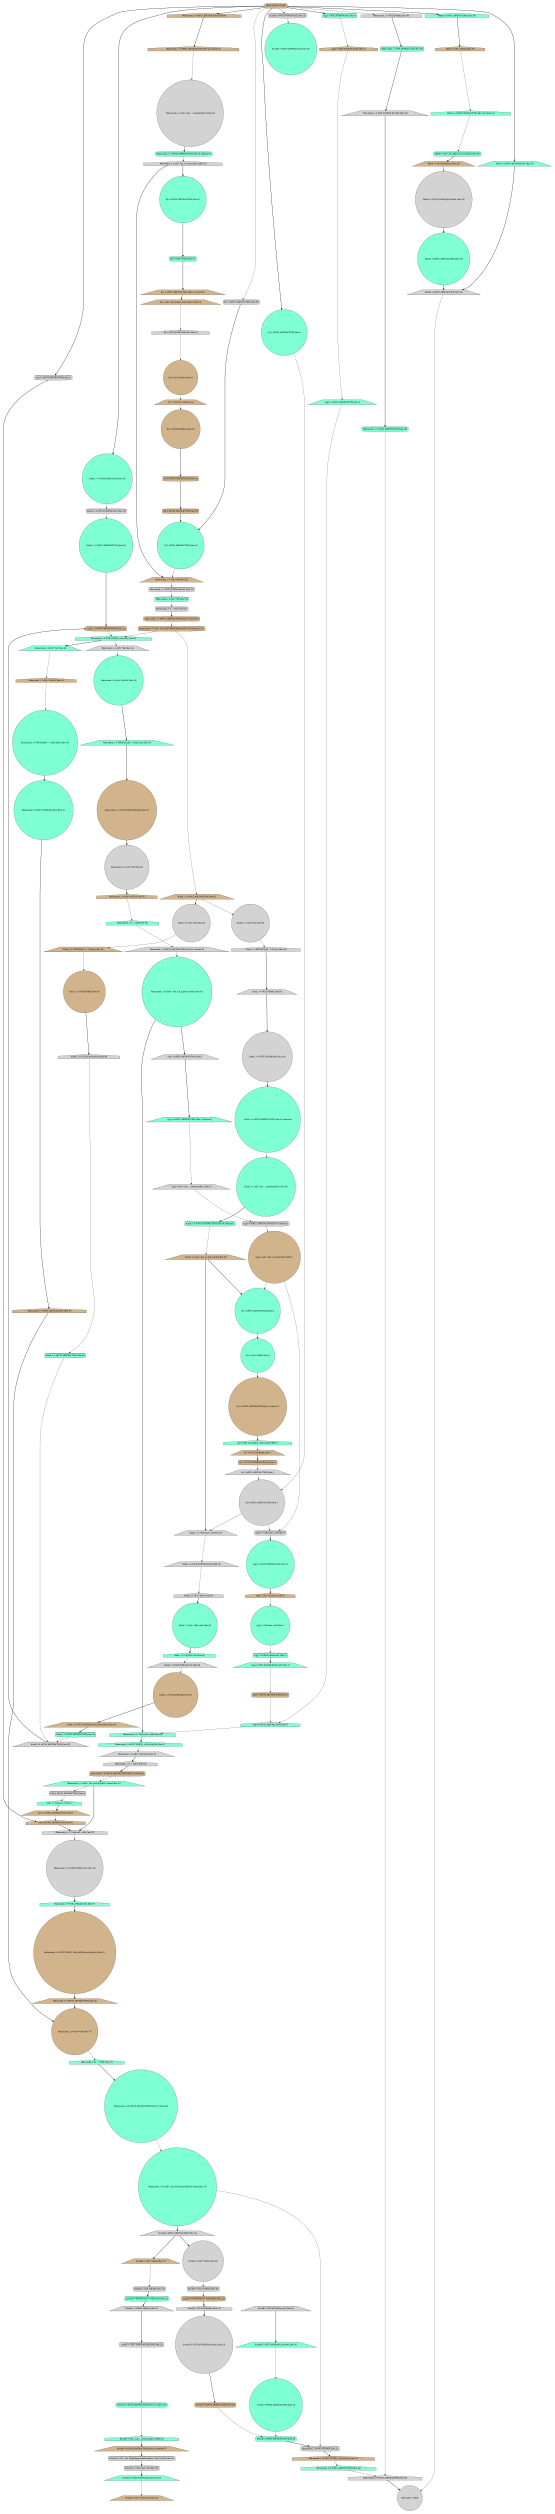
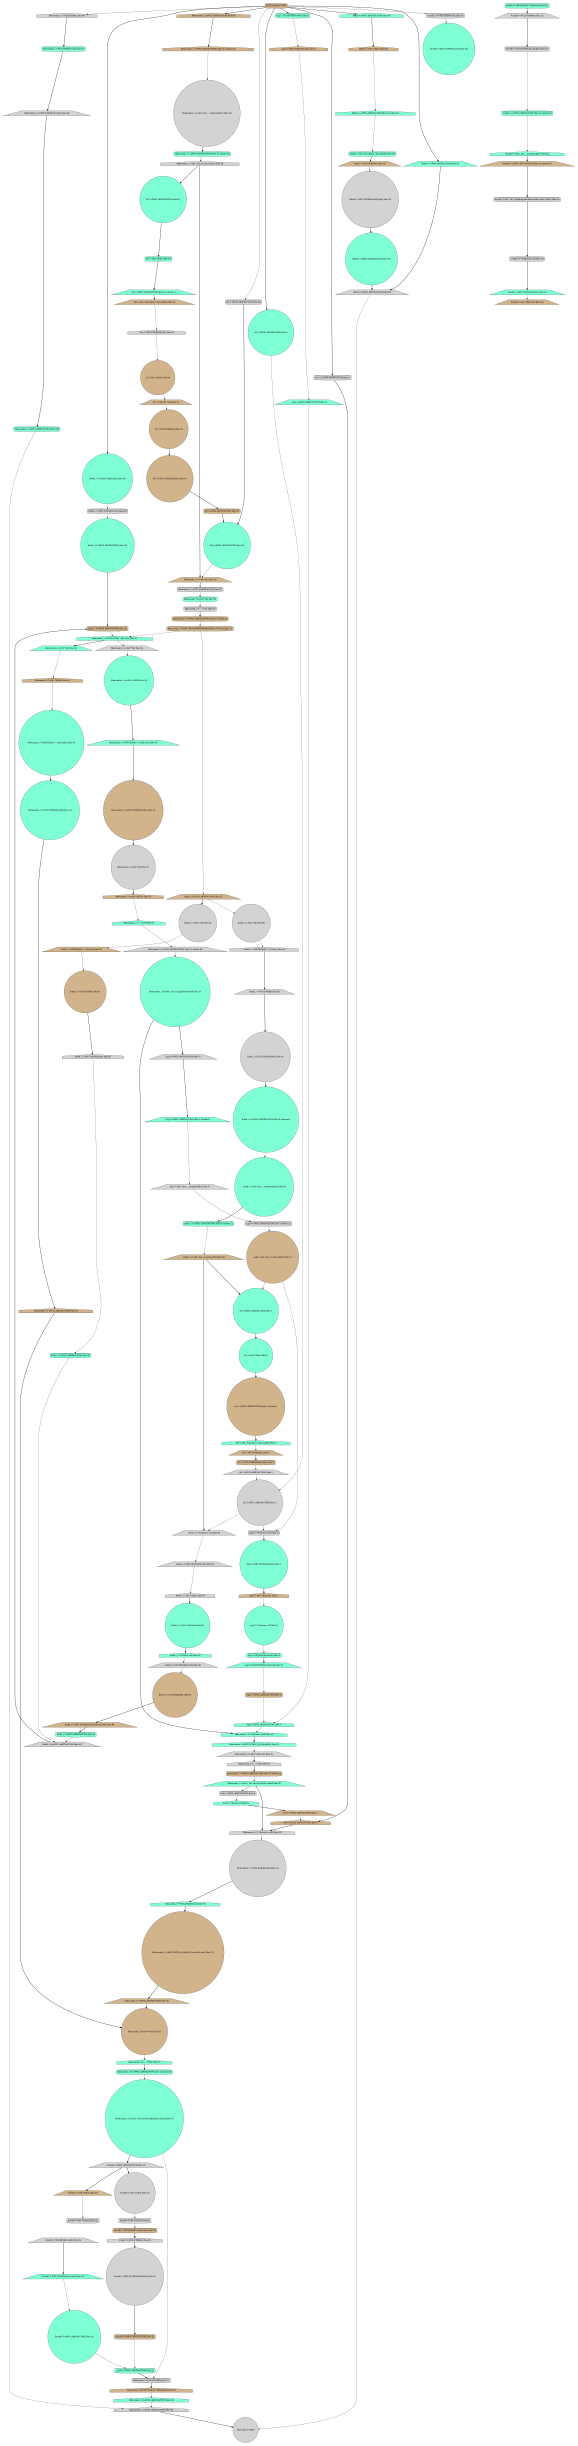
node "B()-4-APPLY_ABSTRACTION; [line 13, column 2]": fillcolor tan -> aquamarine
node "B()-5-EXIT_SCOPE(n$2,this); [line 14]": shape cylinder -> circle
node "Main.main(...)-10-APPLY_ABSTRACTION; [line 37, column 8]": shape circle -> cylinder
edge "B.read()-4-n$1=*n$0.B.f: [line 23]" -> "B.read()-4-PRUNE(!(n$1 != null), true); [line 23]": removed
